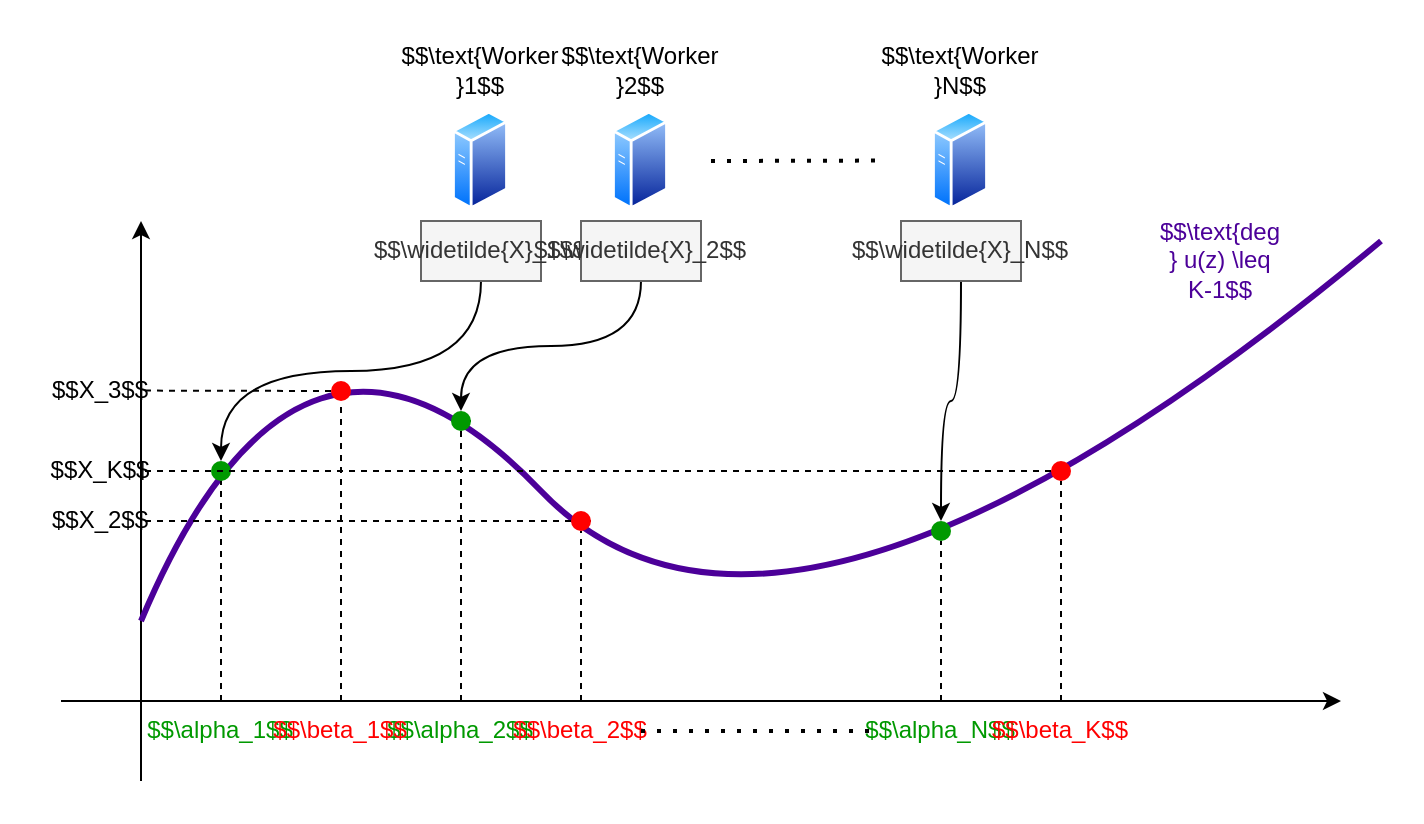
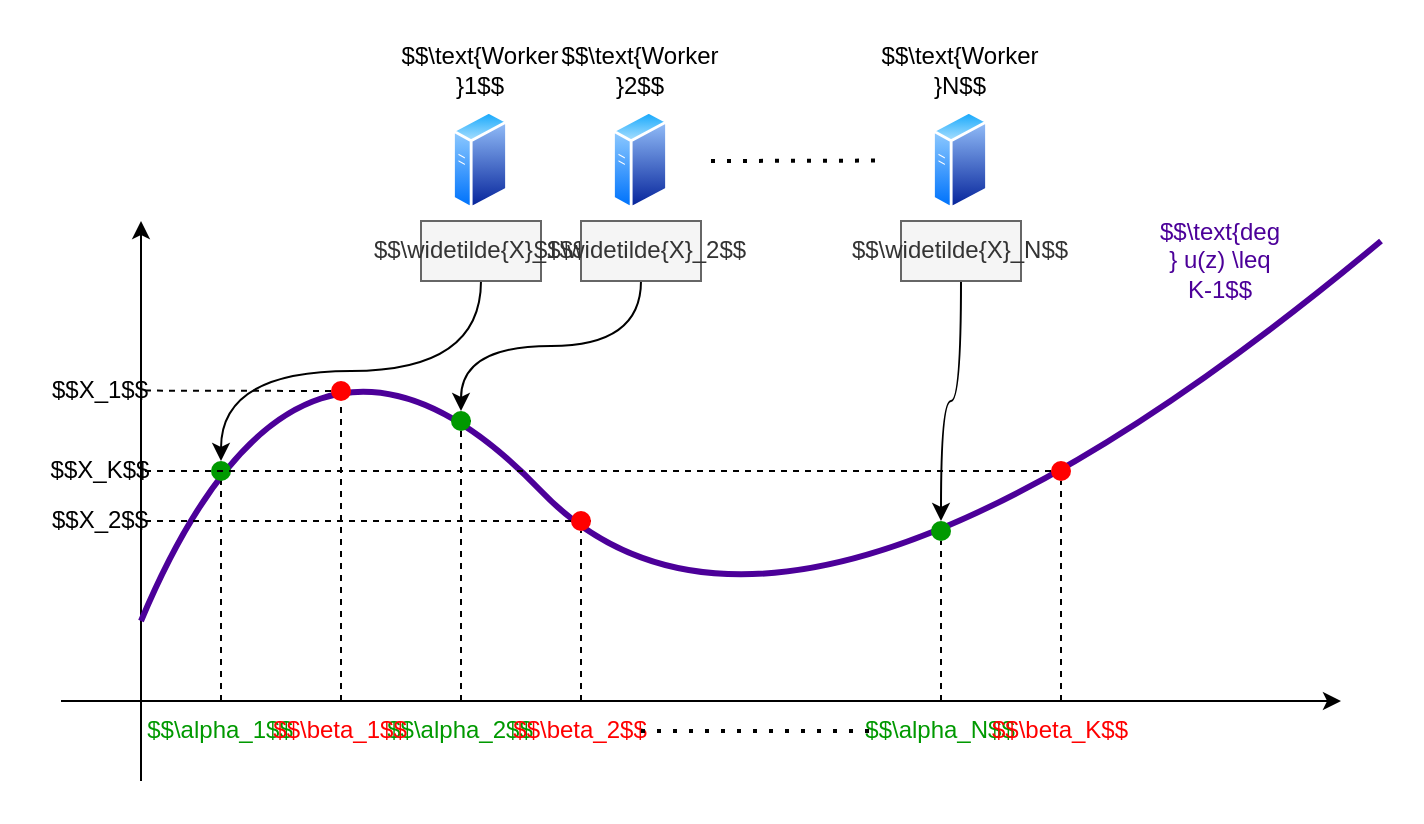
node "$$X_3$$": label "$$X_3$$" -> "$$X_1$$"
